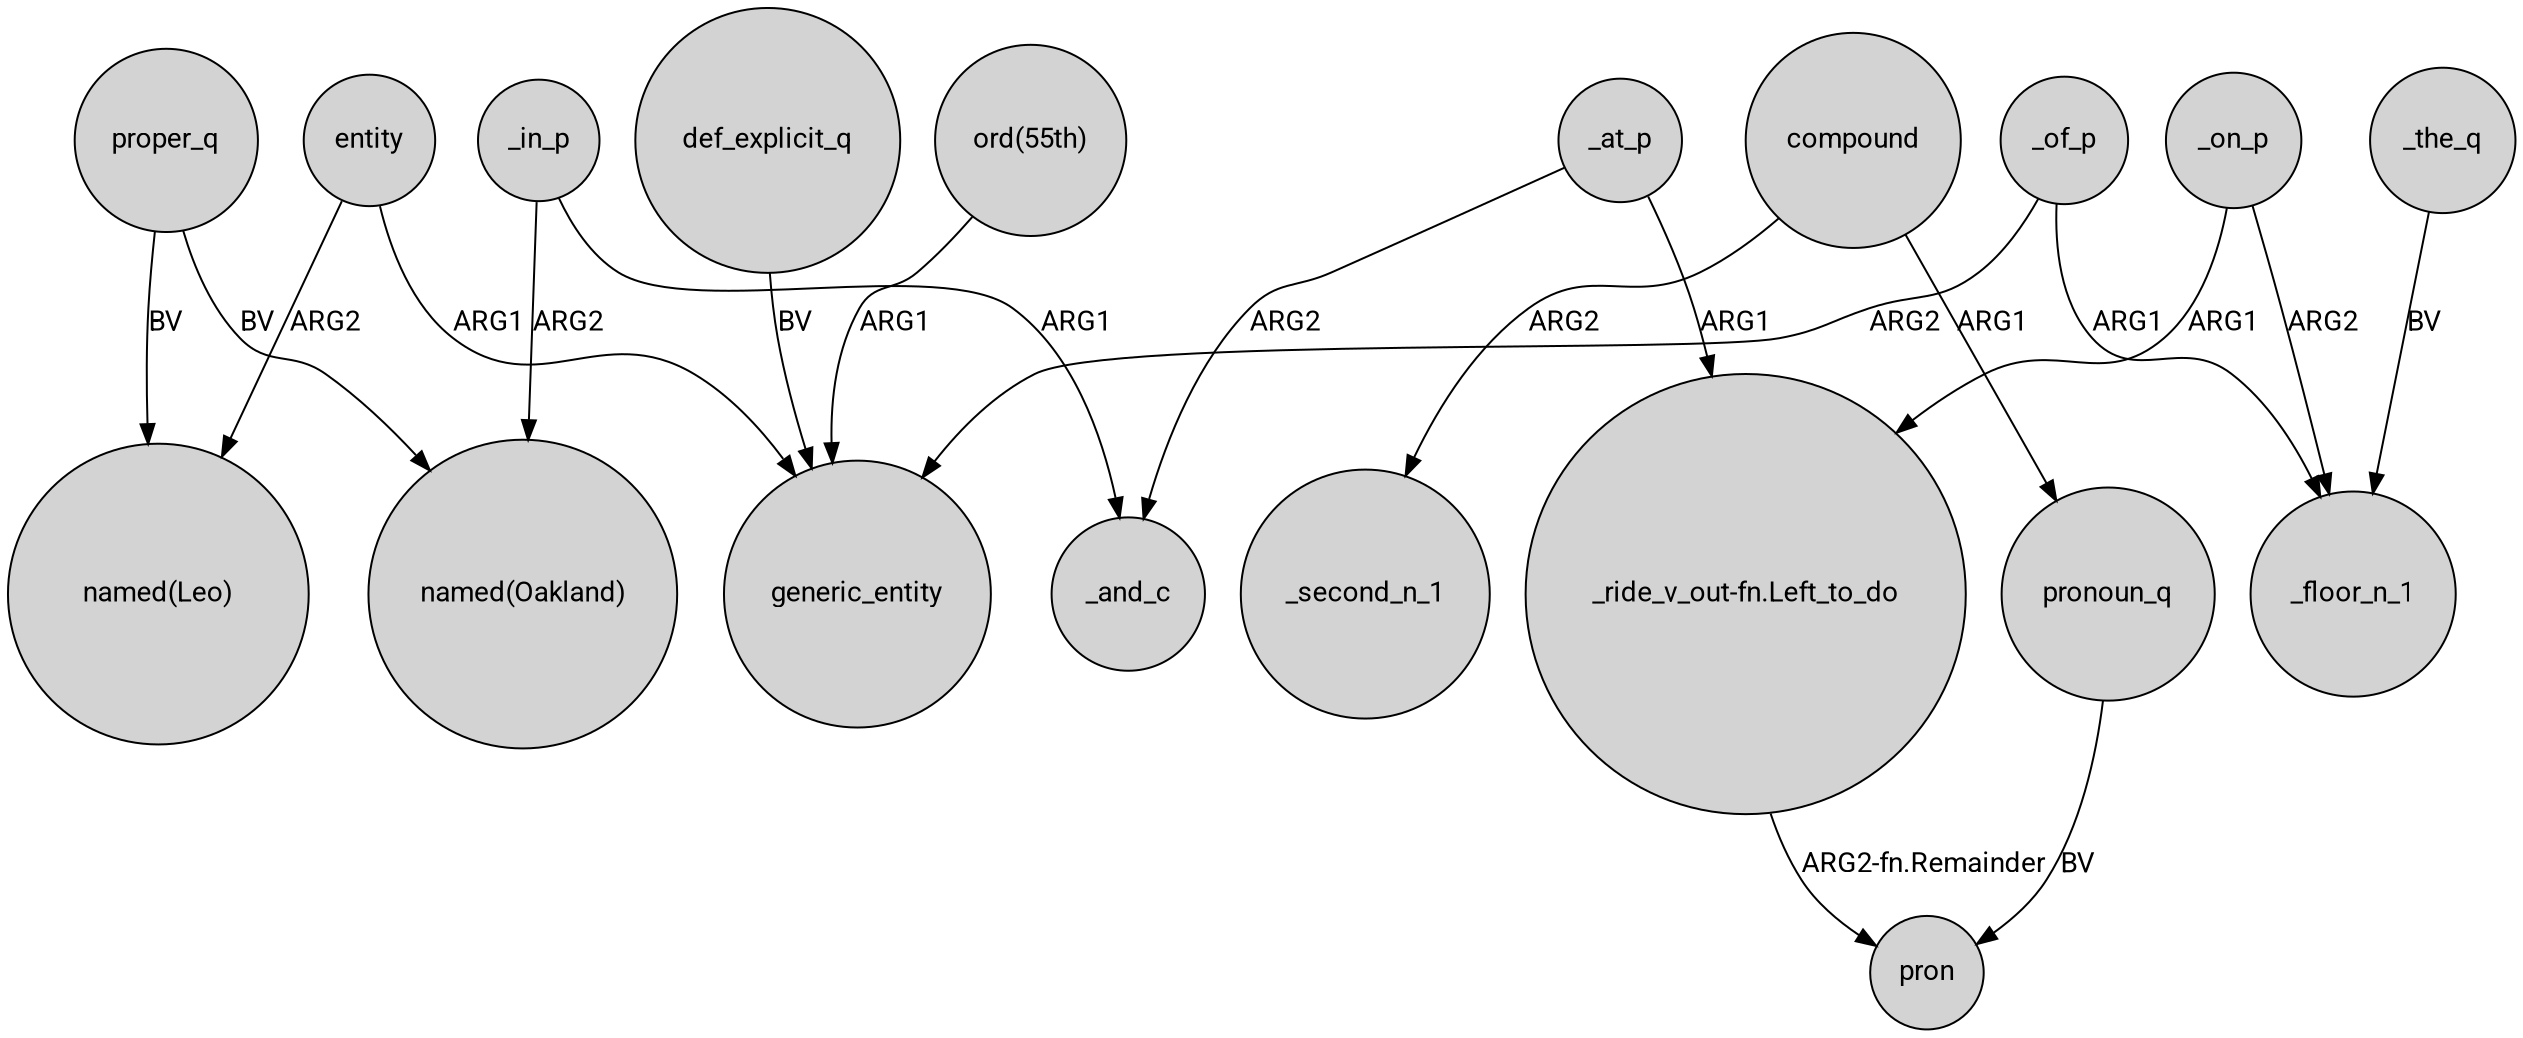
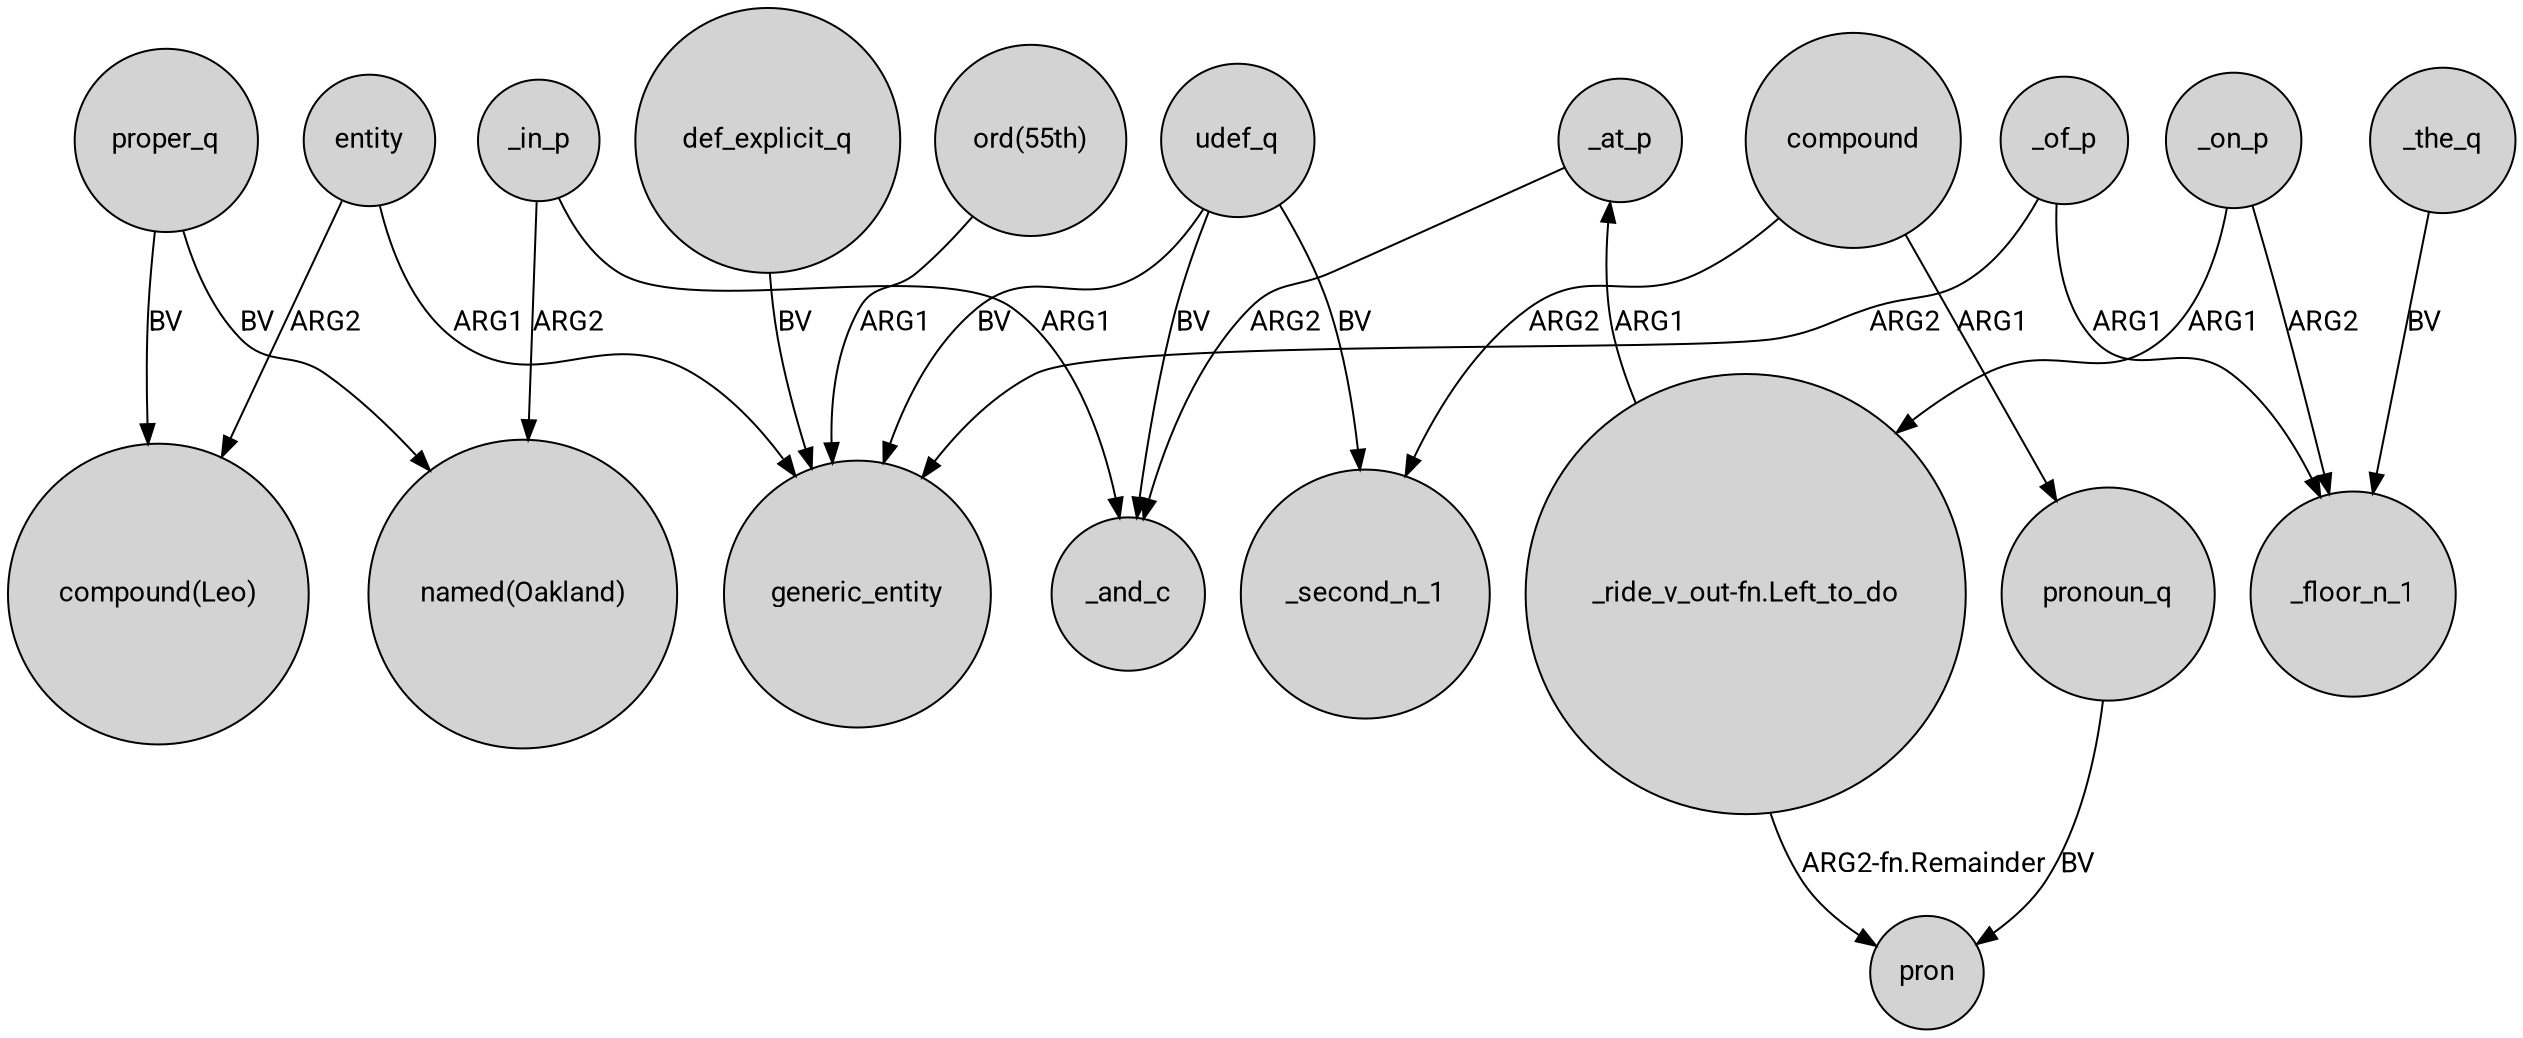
node "udef_q": added
edge "_at_p" -> "_ride_v_out-fn.Left_to_do": reversed
node "named(Leo)": label "named(Leo)" -> "compound(Leo)"
